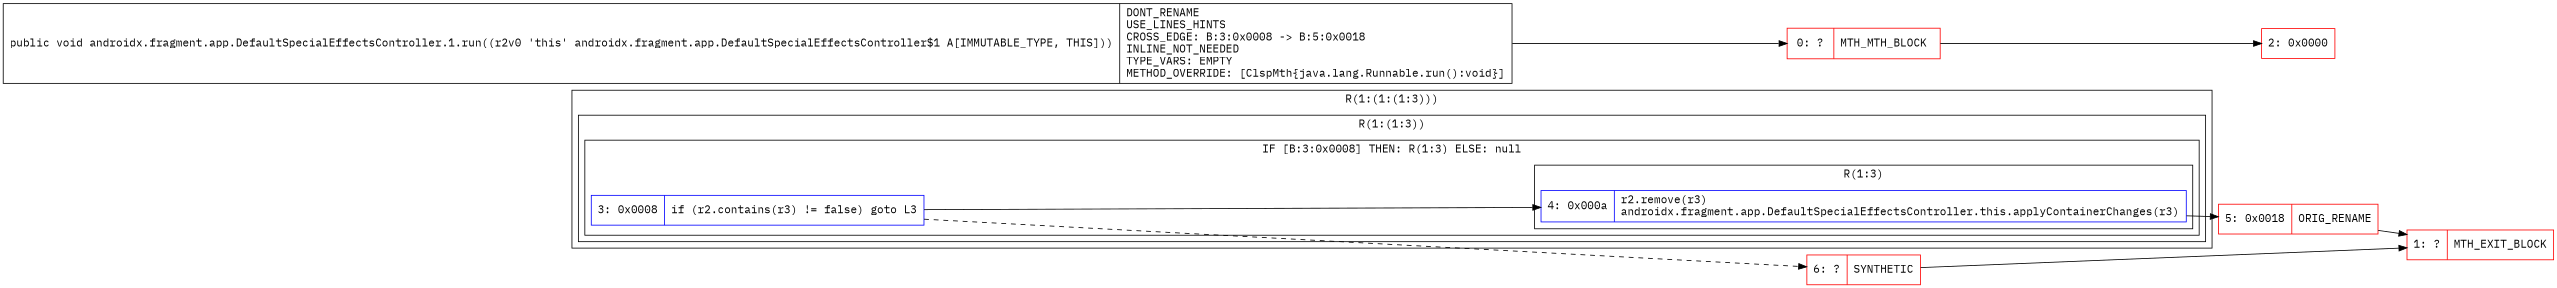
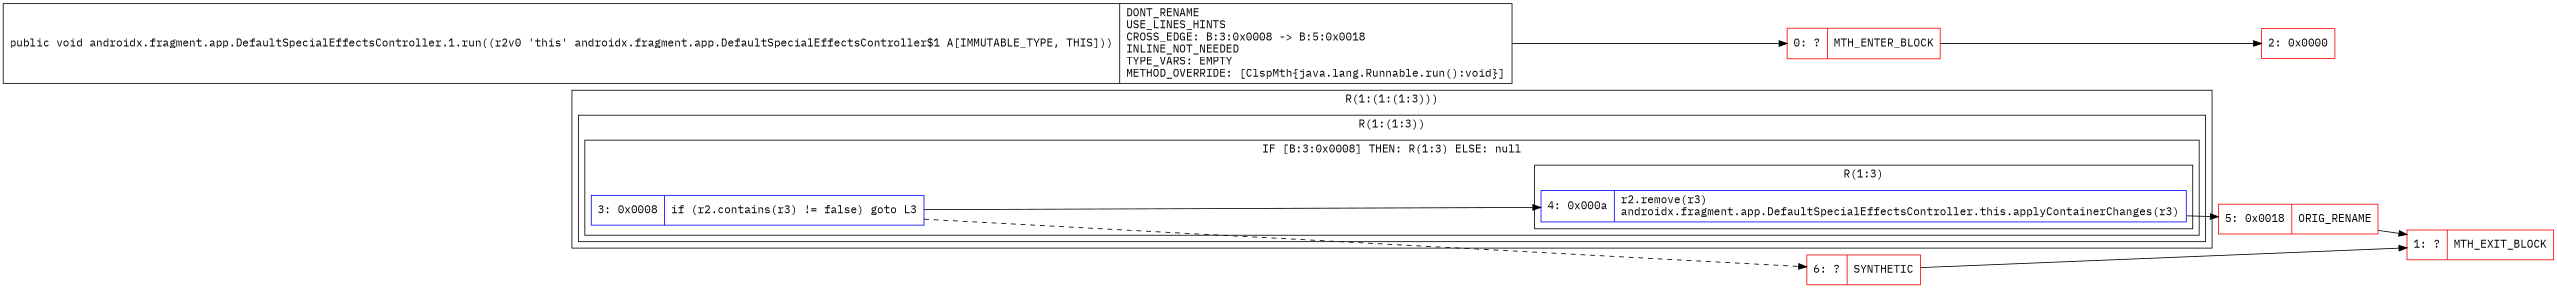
node "0: ?": text "MTH_MTH_BLOCK" -> "MTH_ENTER_BLOCK"
